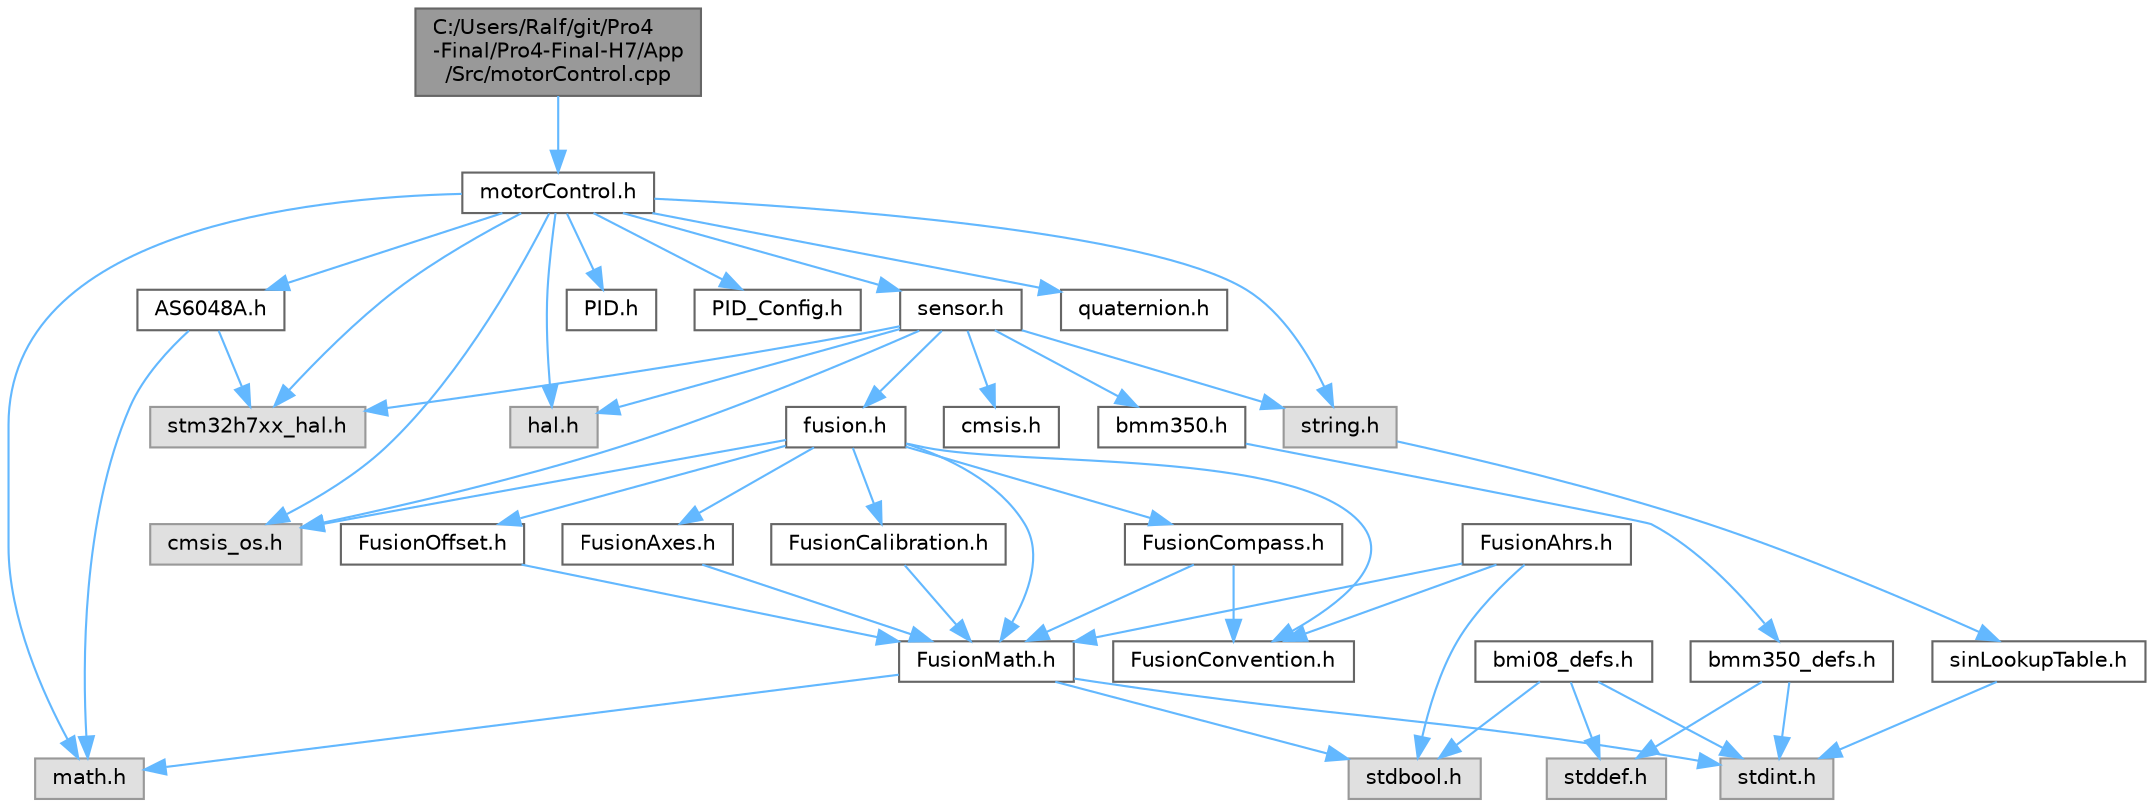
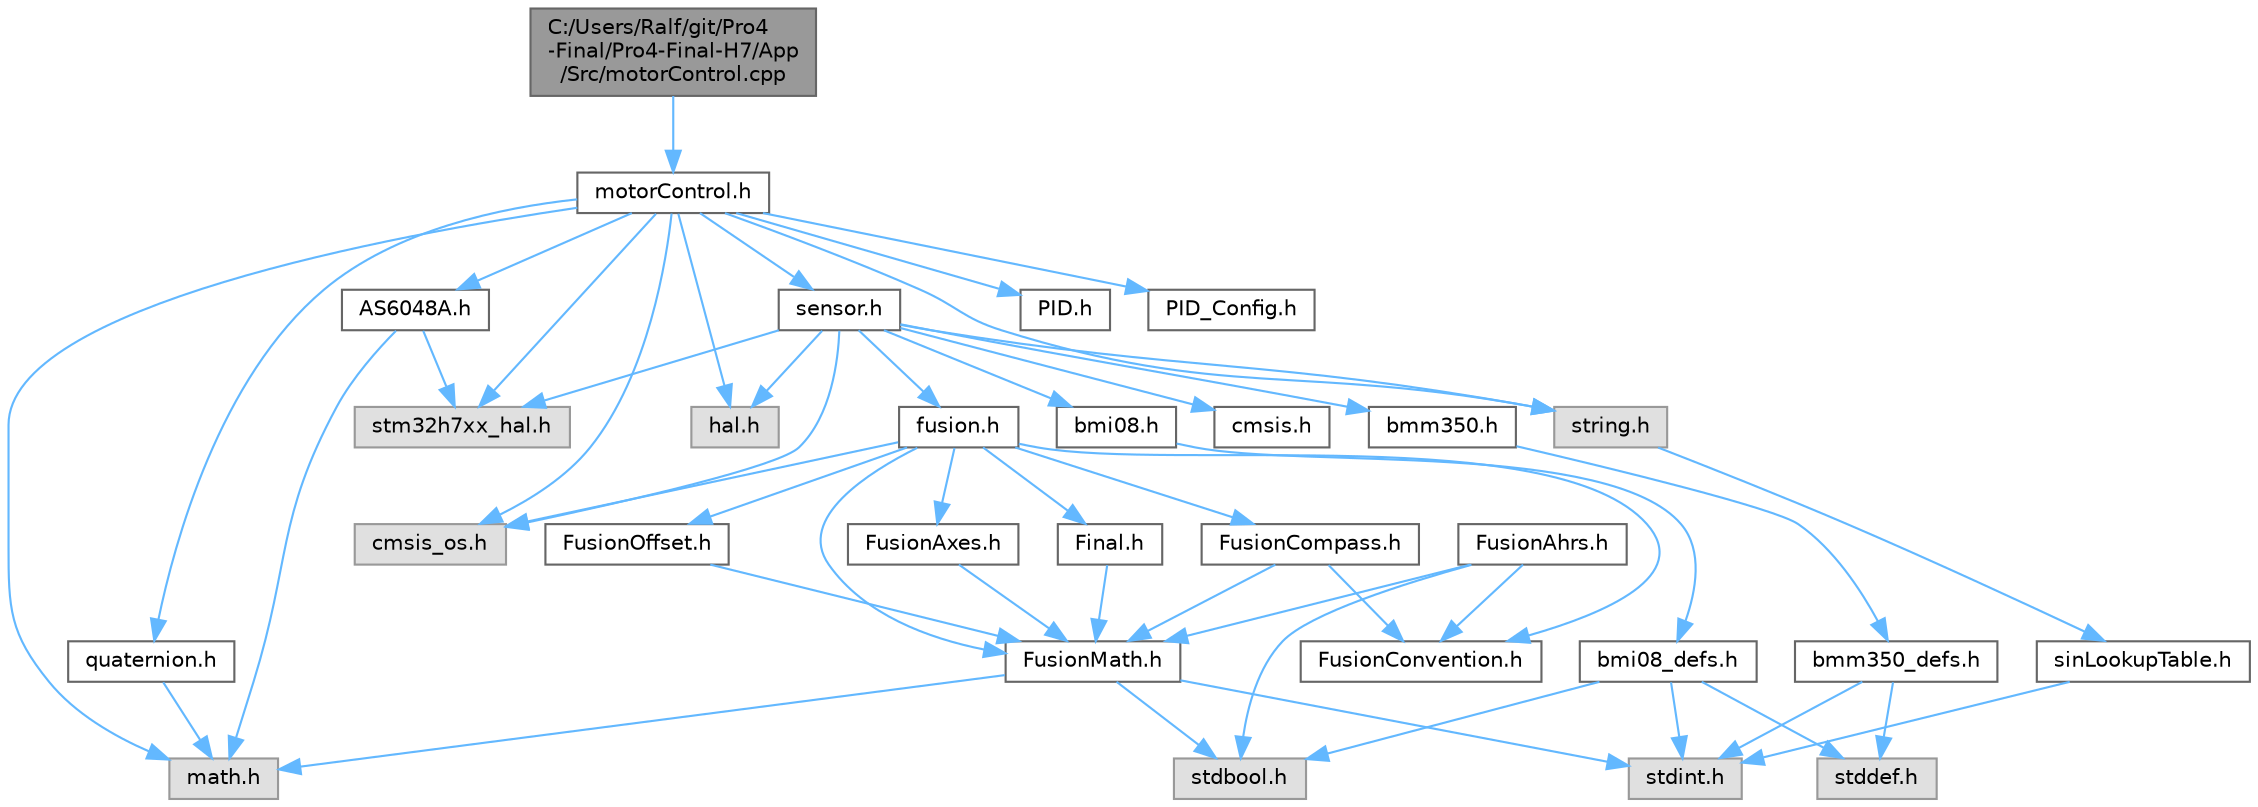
node "bmi08.h": added
node "FusionCalibration.h": label "FusionCalibration.h" -> "Final.h"
edge "quaternion.h" -> "math.h": added
